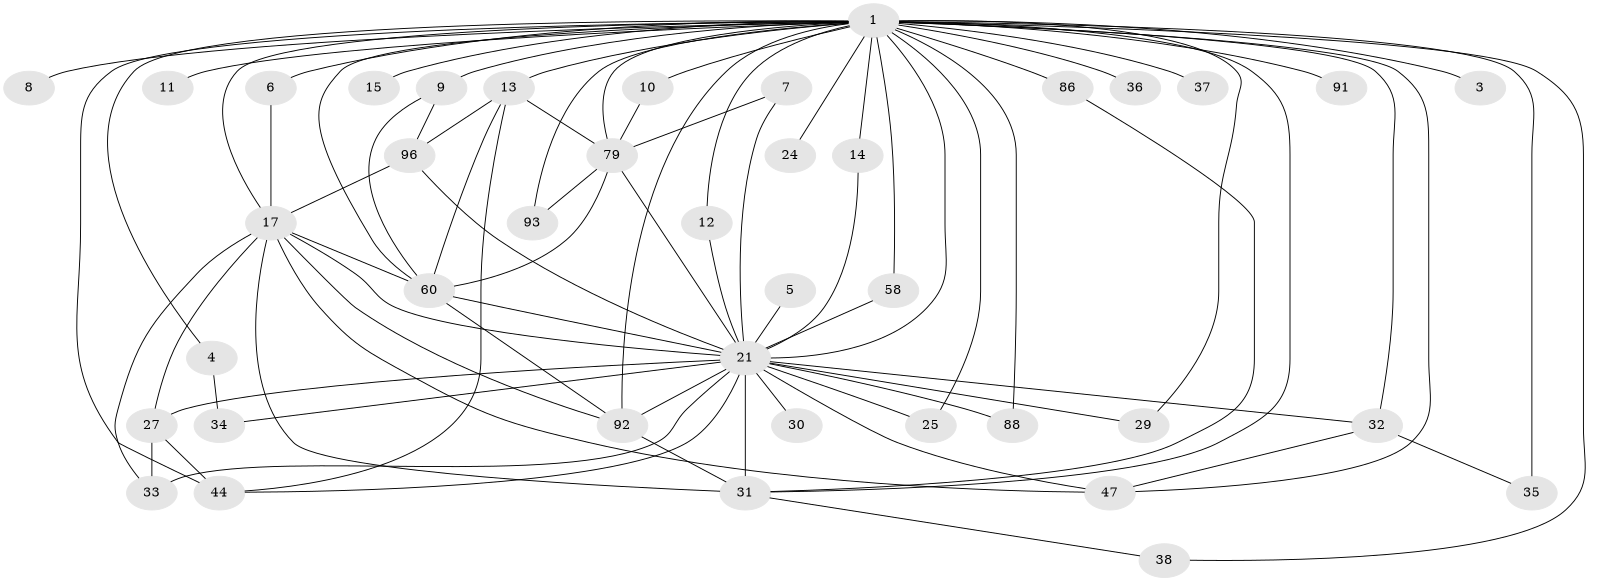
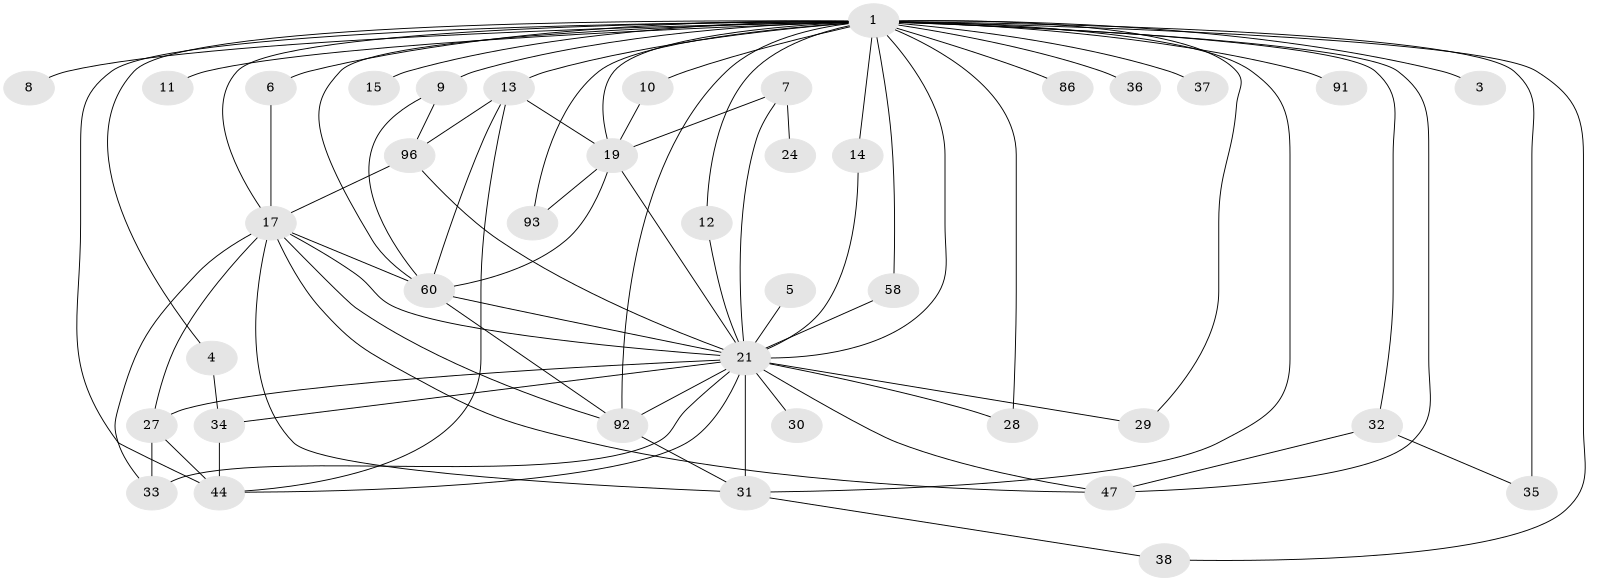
edge "1" -- "24": now "7" -- "24"
node "79": label "79" -> "19"
edge "21" -- "32": removed
node "25": removed
node "88": label "88" -> "28"
edge "86" -- "31": removed
edge "34" -- "44": added
